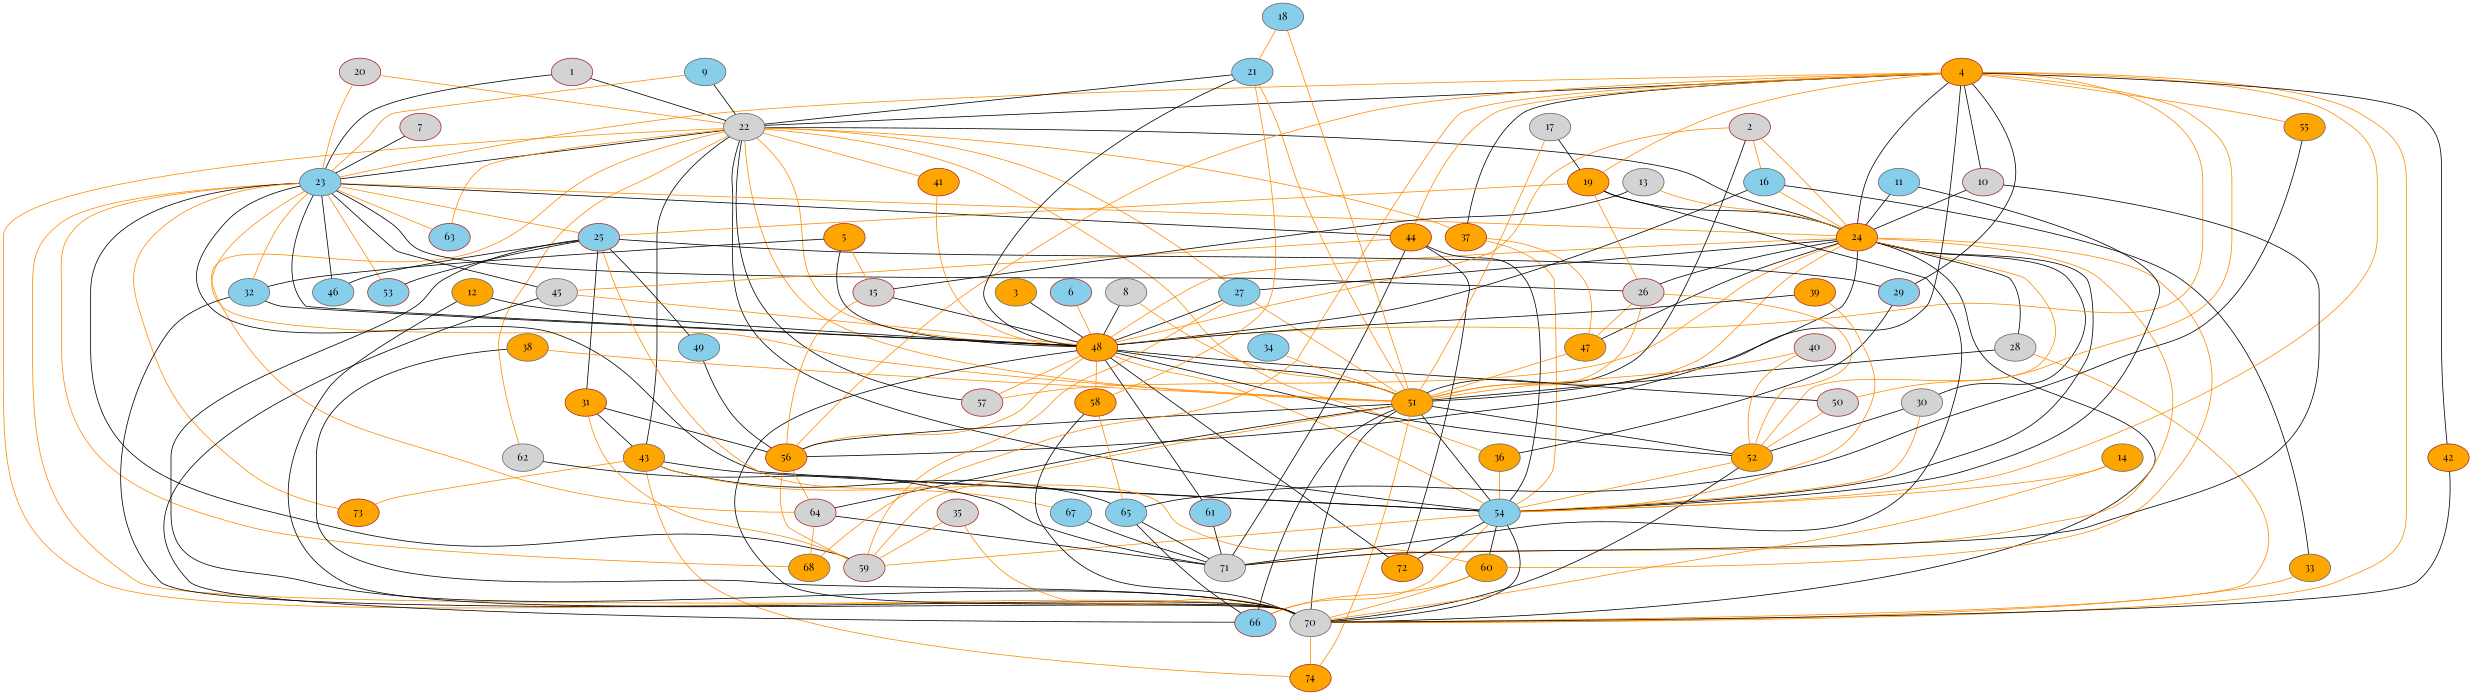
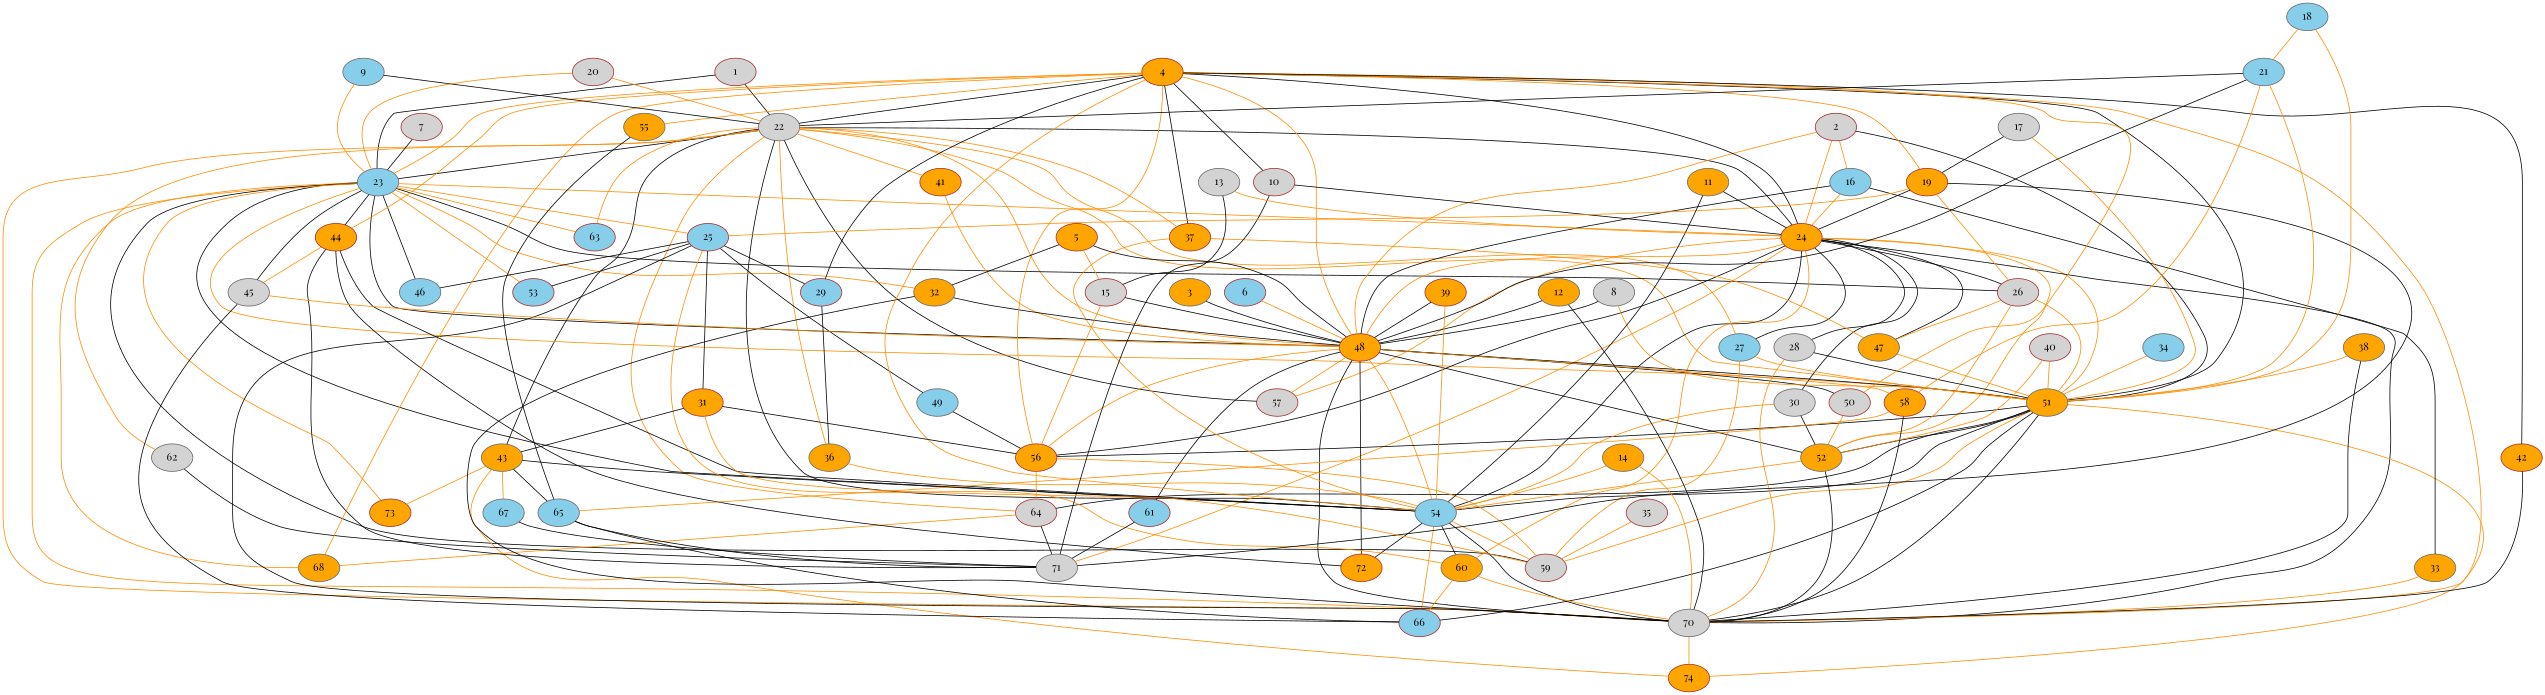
node "11": fillcolor skyblue -> orange
node "32": fillcolor skyblue -> orange
edge "27" -- "48": removed
edge "35" -- "70": removed
